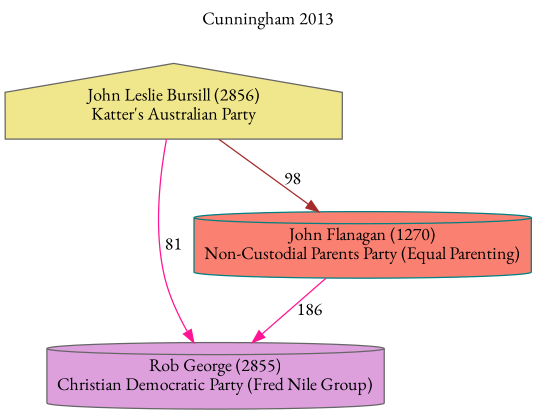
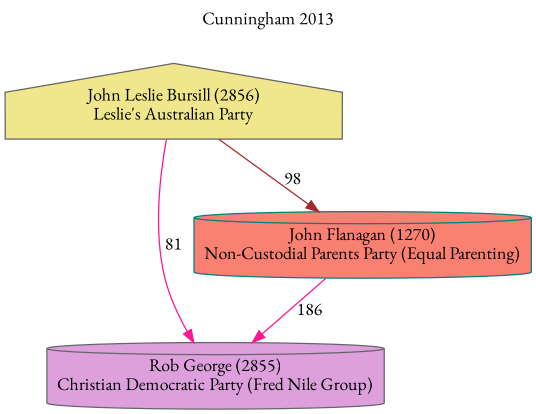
node "John Leslie Bursill (2856) Katter's Australian Party": label "John Leslie Bursill (2856) Katter's Australian Party" -> "John Leslie Bursill (2856) Leslie's Australian Party"
